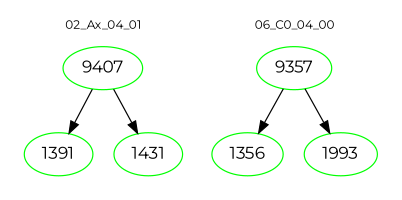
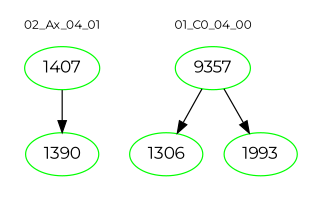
cluster "06_C0_04_00": label "06_C0_04_00" -> "01_C0_04_00"
node "9407": label "9407" -> "1407"
node "1391": label "1391" -> "1390"
node "1431": removed
node "1356": label "1356" -> "1306"
